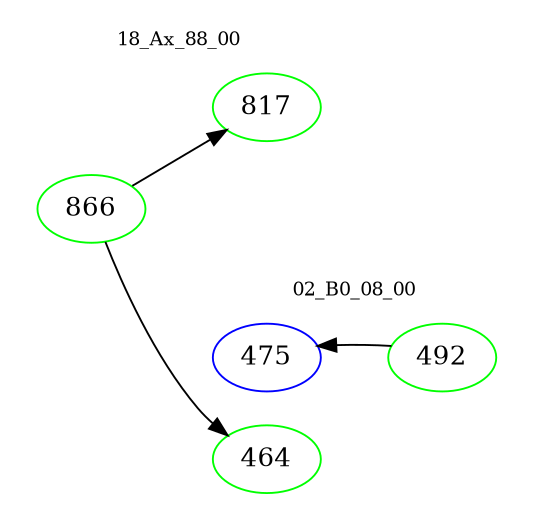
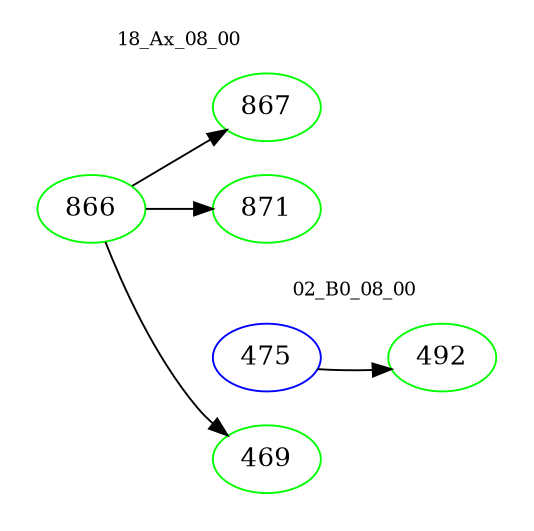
cluster "18_Ax_88_00": label "18_Ax_88_00" -> "18_Ax_08_00"
node "817": label "817" -> "867"
node "871": added
edge "492" -> "475": reversed
node "464": label "464" -> "469"
